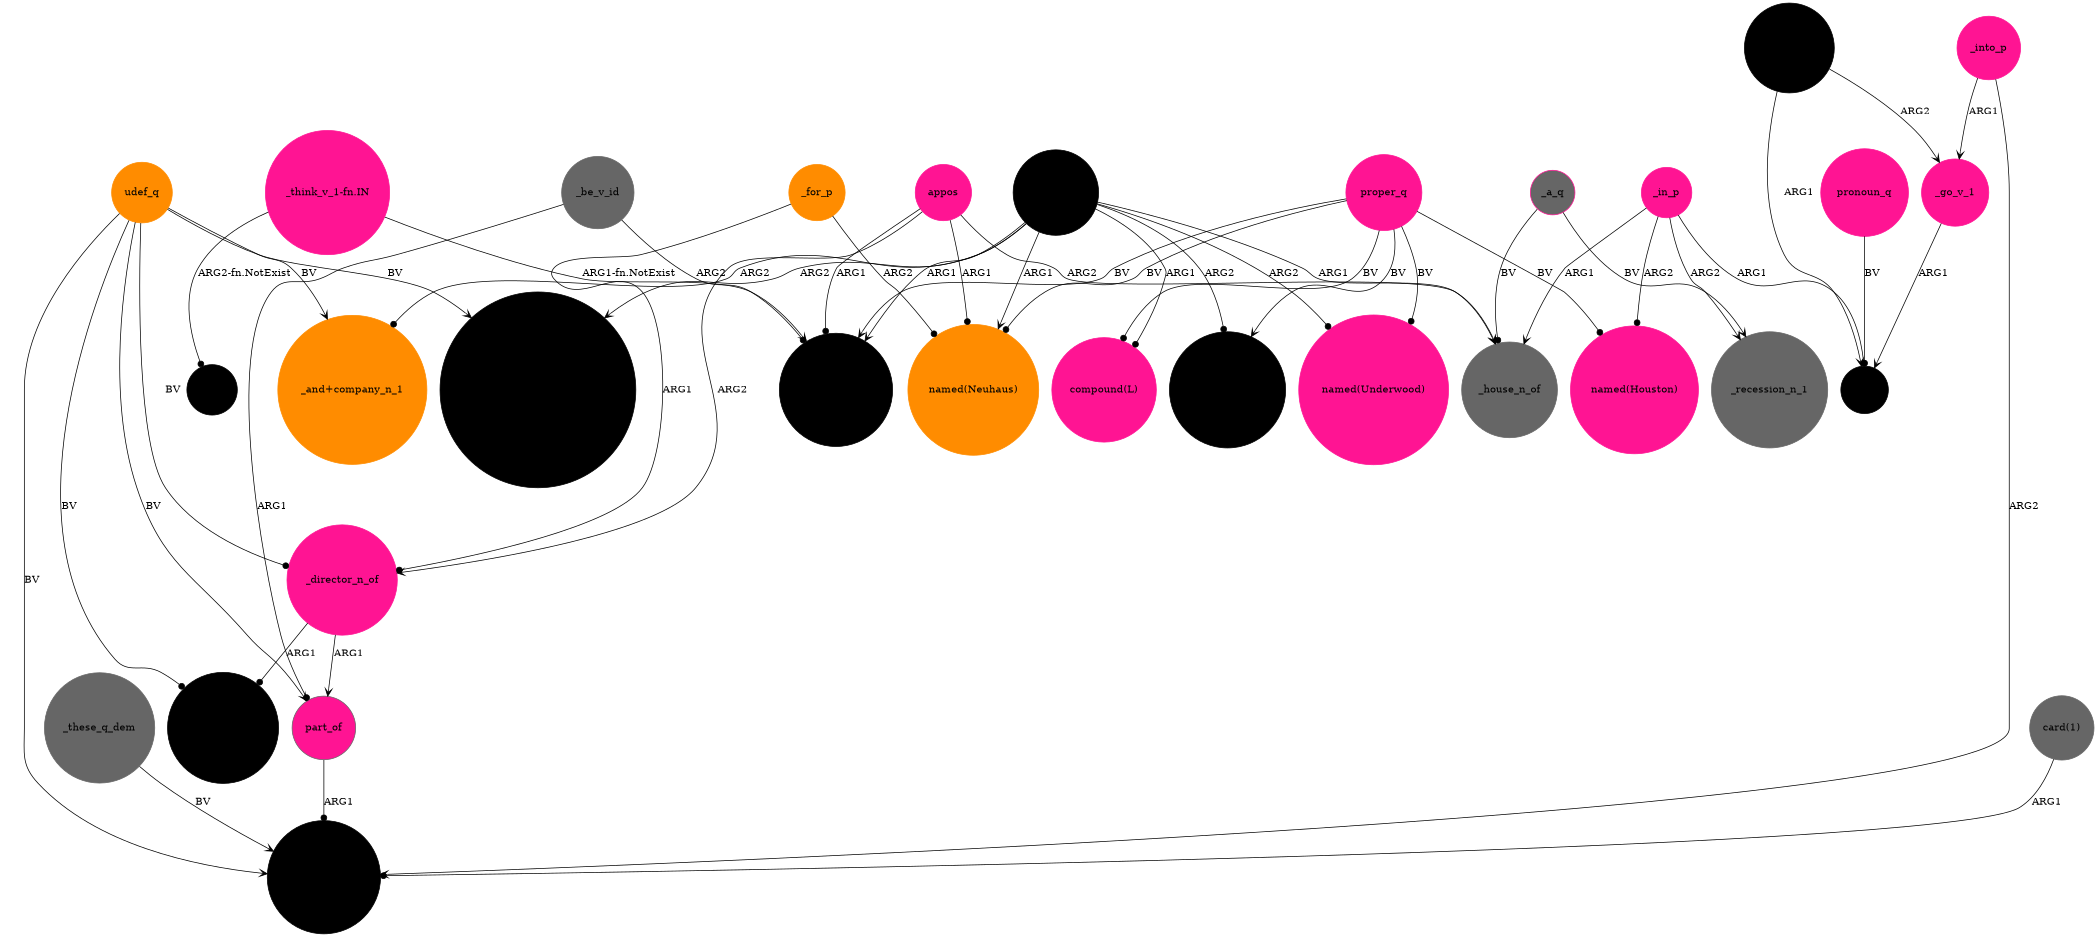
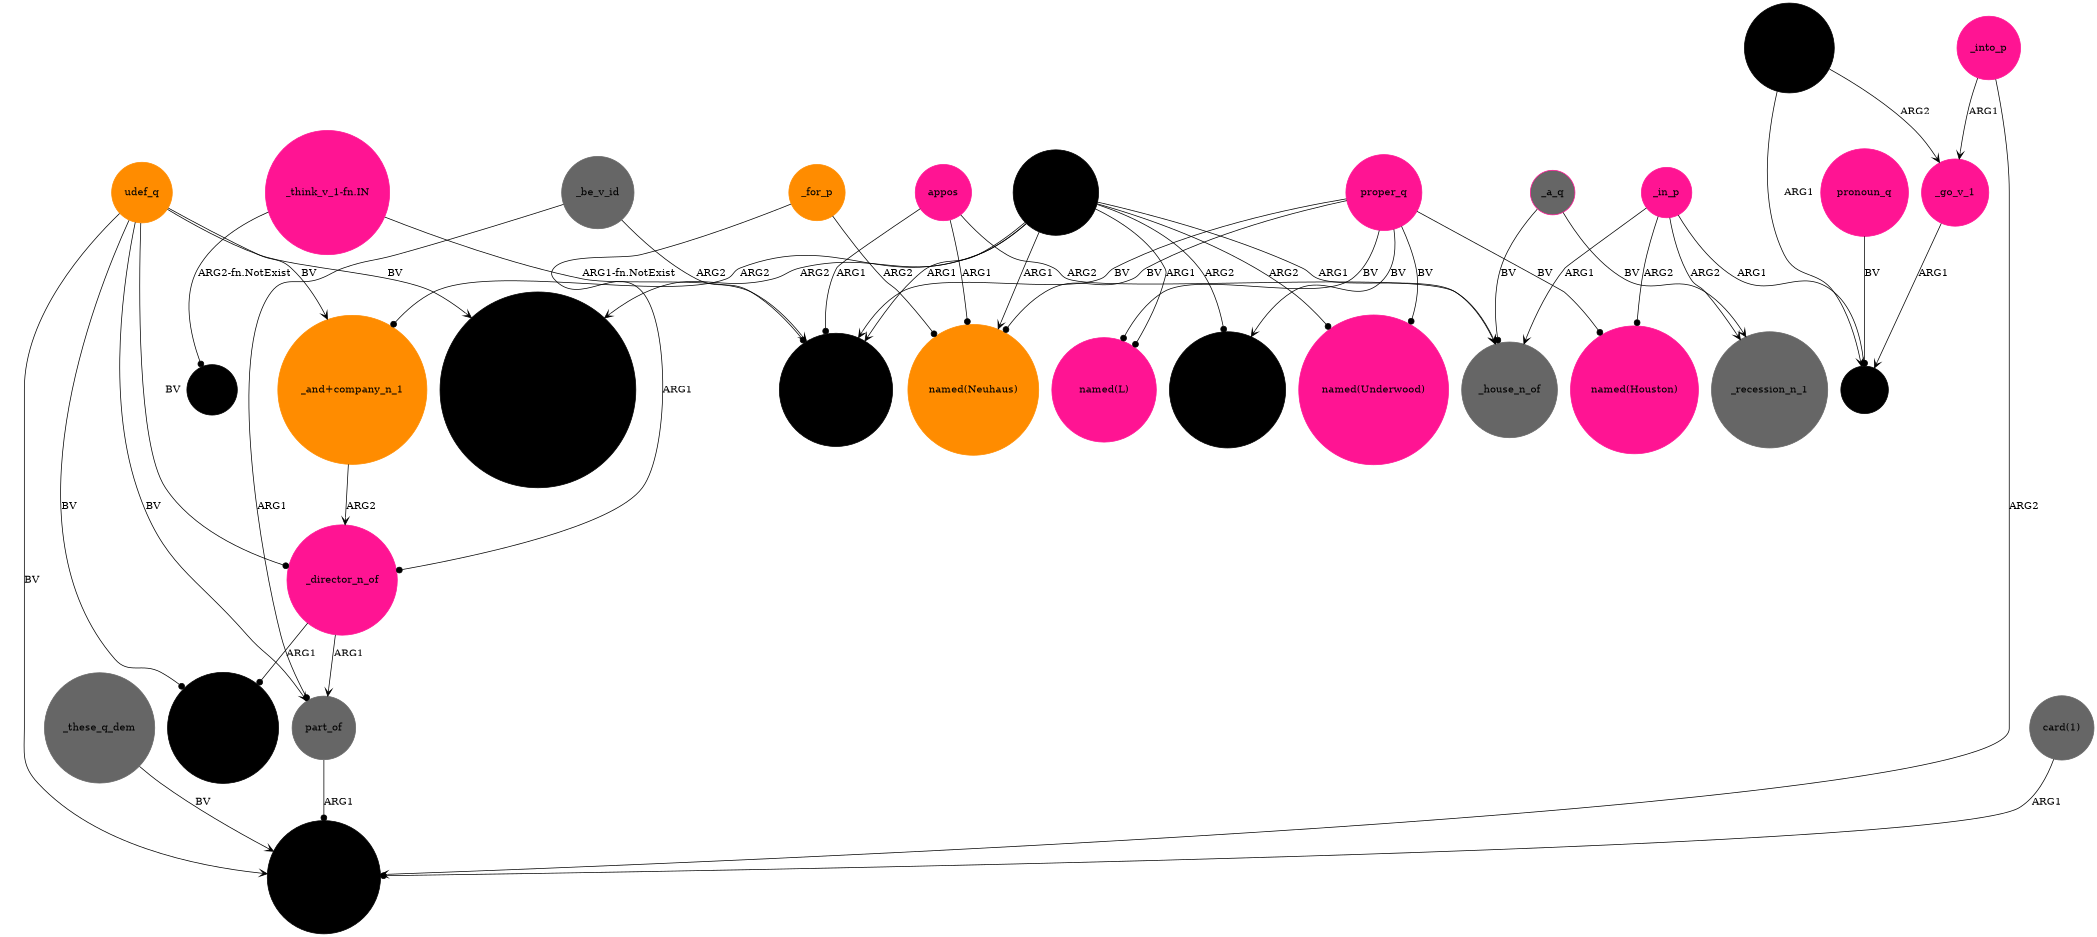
node "compound(L)": label "compound(L)" -> "named(L)"
edge "appos" -> "_director_n_of": now "_and+company_n_1" -> "_director_n_of"
node "part_of": fillcolor deeppink -> gray40
